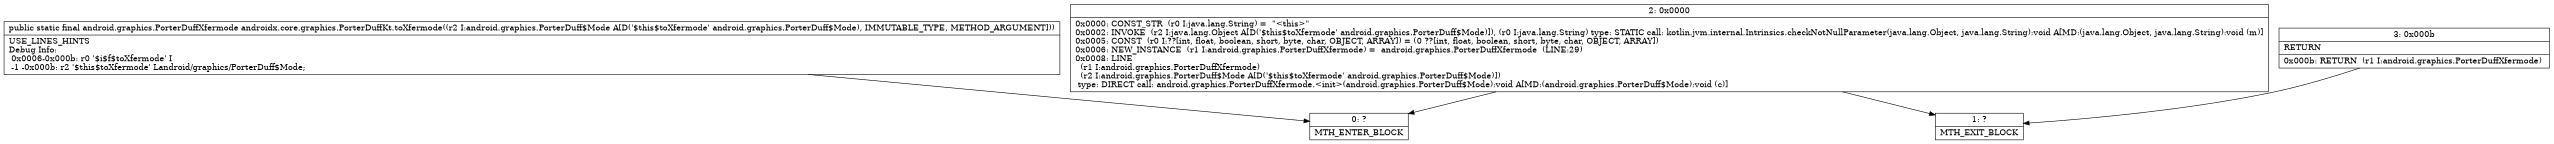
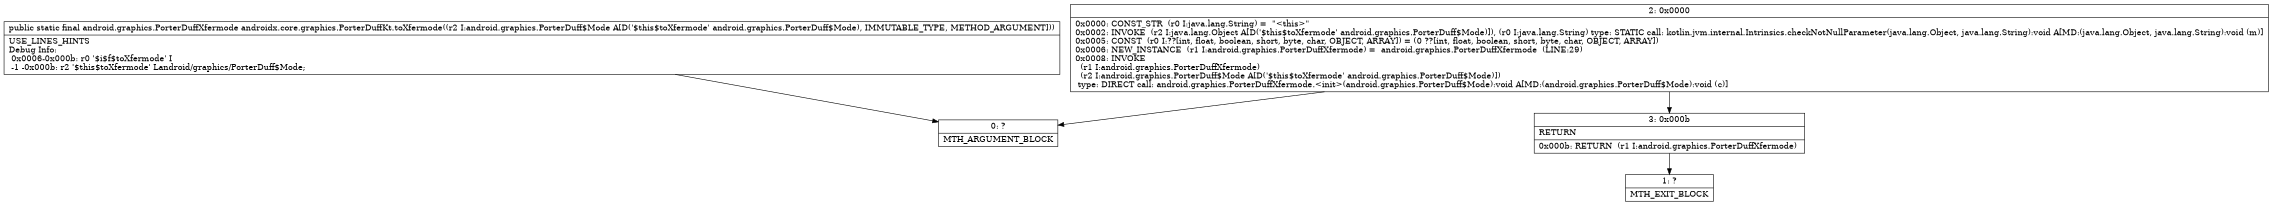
node "2: 0x0000": text "0x0008: LINE" -> "0x0008: INVOKE"
edge "2: 0x0000" -> "1: ?": now "2: 0x0000" -> "3: 0x000b"
node "0: ?": text "MTH_ENTER_BLOCK" -> "MTH_ARGUMENT_BLOCK"
